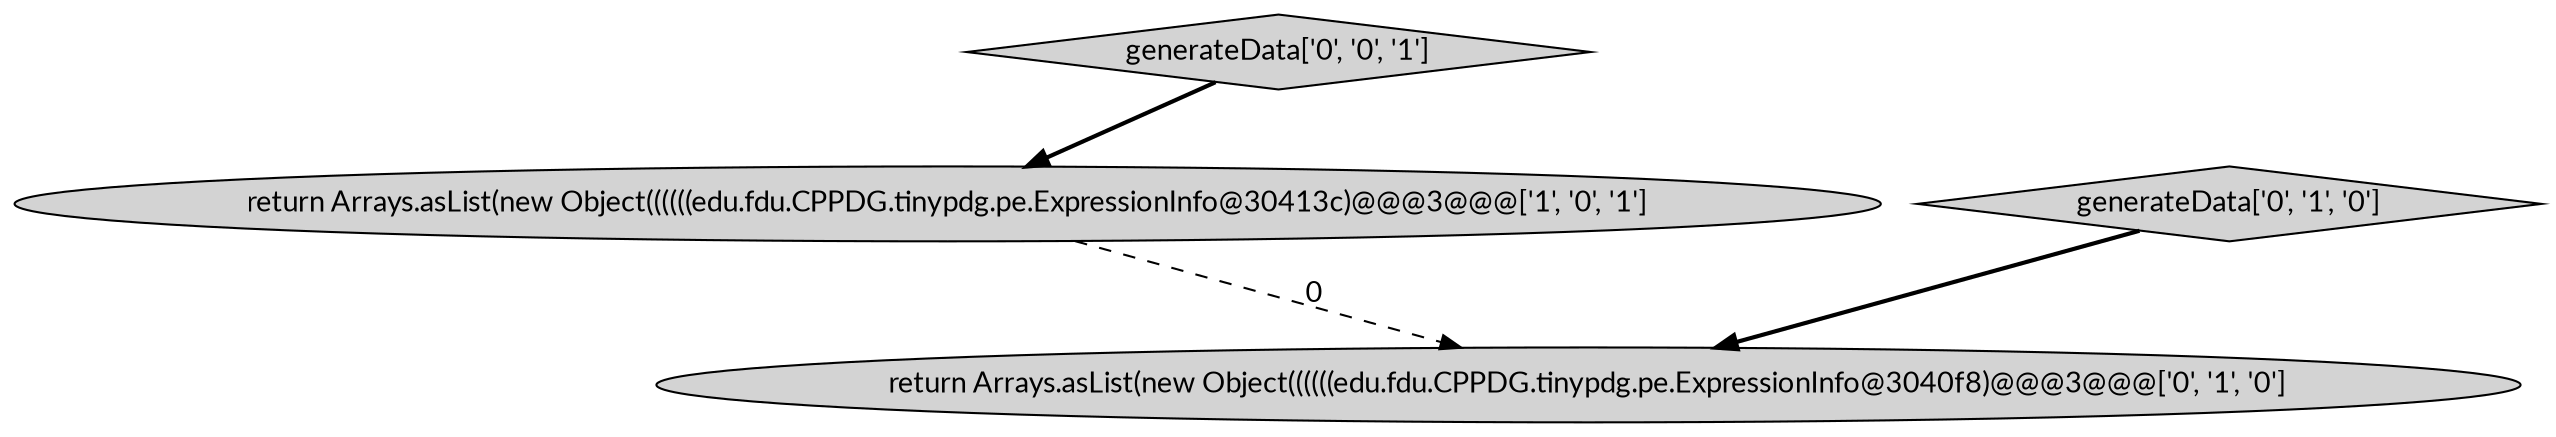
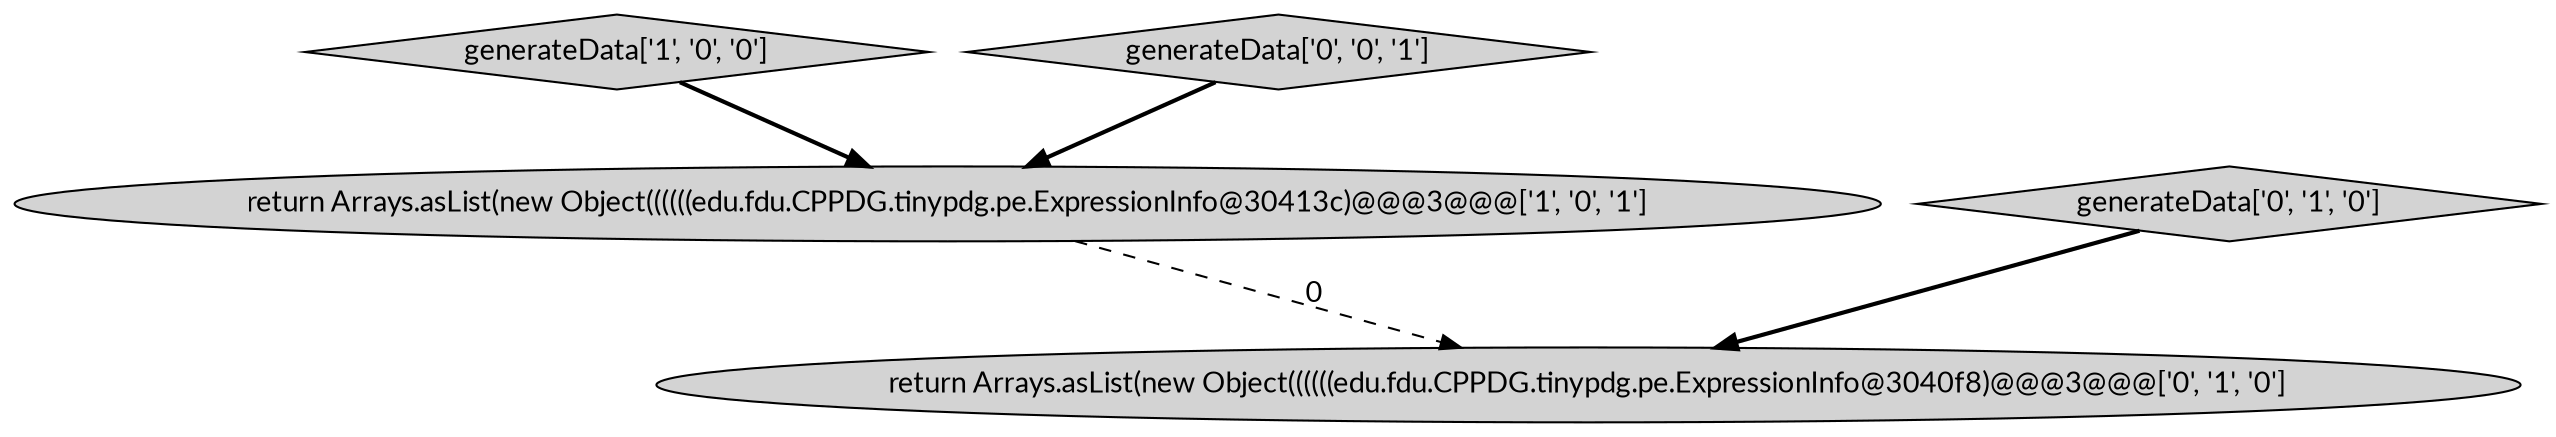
node "generateData['1', '0', '0']": added
